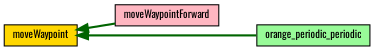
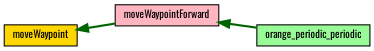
edge "orange_periodic_periodic" -> "moveWaypoint": now "orange_periodic_periodic" -> "moveWaypointForward"
